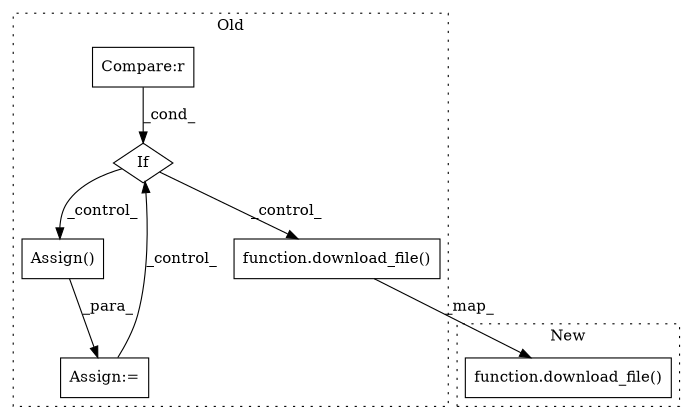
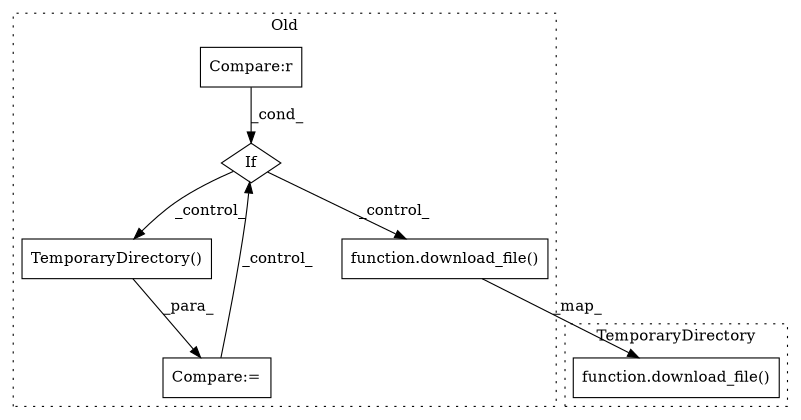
node "Assign()": label "Assign()" -> "TemporaryDirectory()"
cluster "New": label "New" -> "TemporaryDirectory"
node "Assign:=": label "Assign:=" -> "Compare:="
